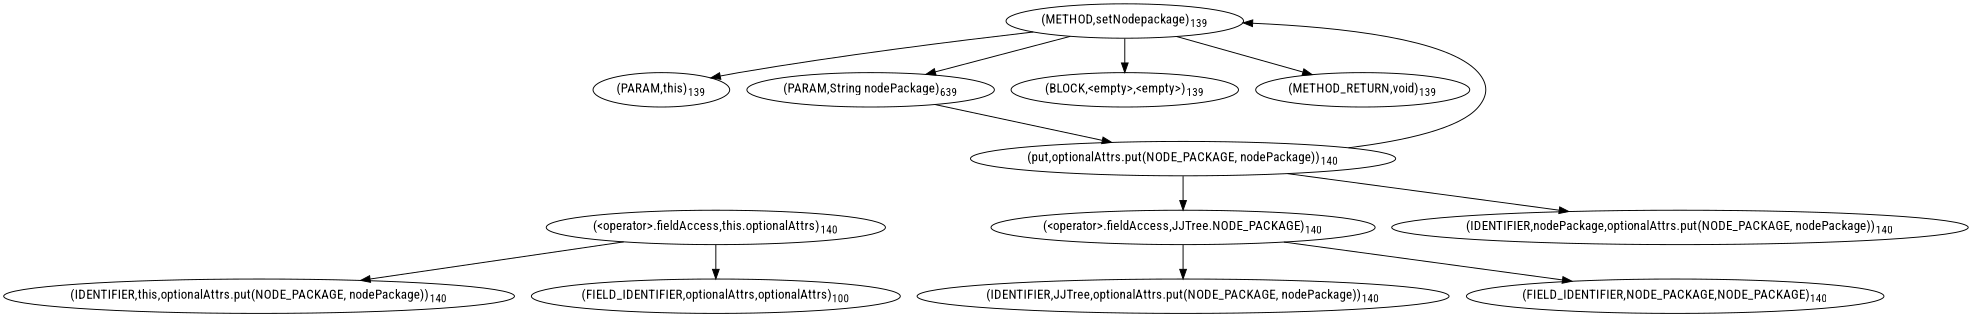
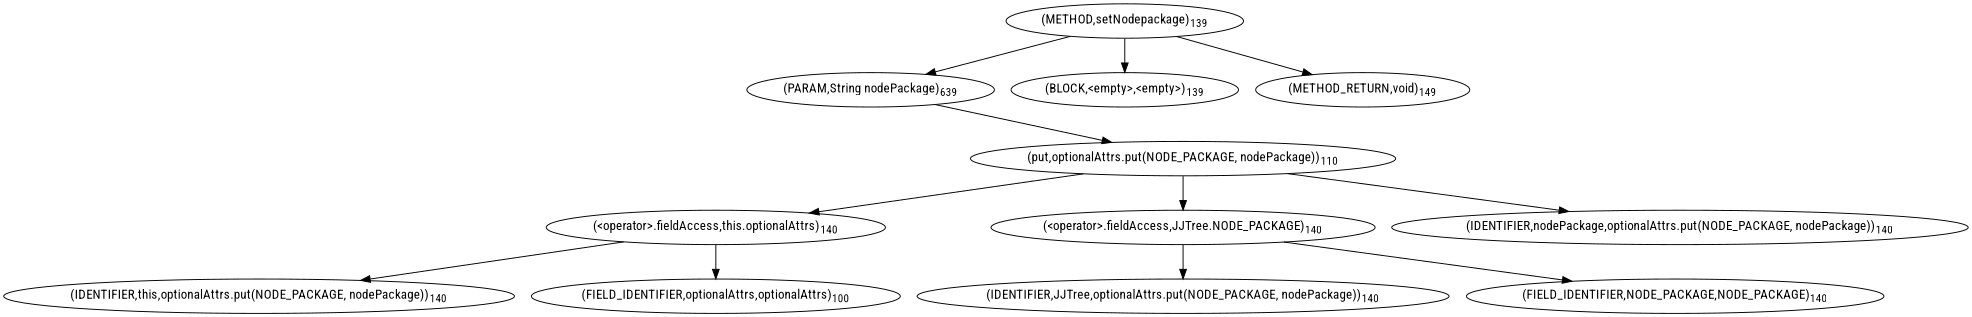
edge "(put,optionalAttrs.put(NODE_PACKAGE, nodePackage))" -> "(METHOD,setNodepackage)": now "(put,optionalAttrs.put(NODE_PACKAGE, nodePackage))" -> "(<operator>.fieldAccess,this.optionalAttrs)"
node "(METHOD_RETURN,void)": text "139" -> "149"
node "(PARAM,this)": removed
node "(put,optionalAttrs.put(NODE_PACKAGE, nodePackage))": text "140" -> "110"
